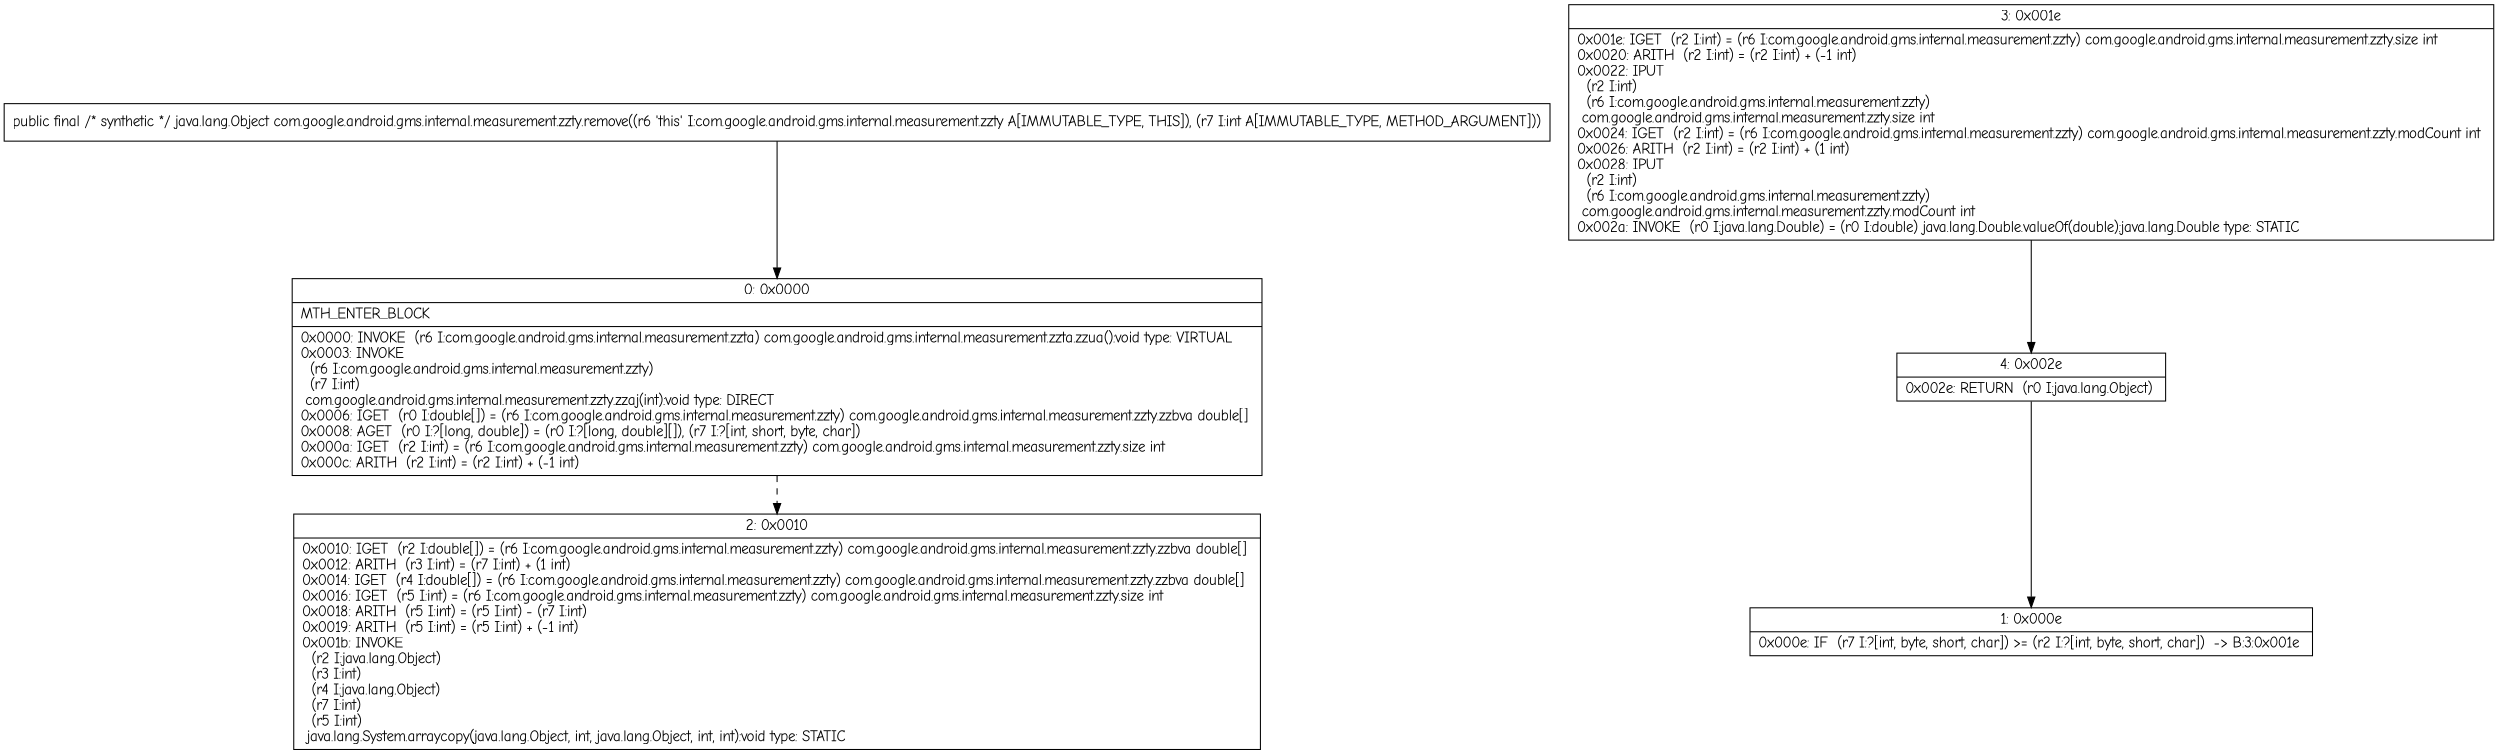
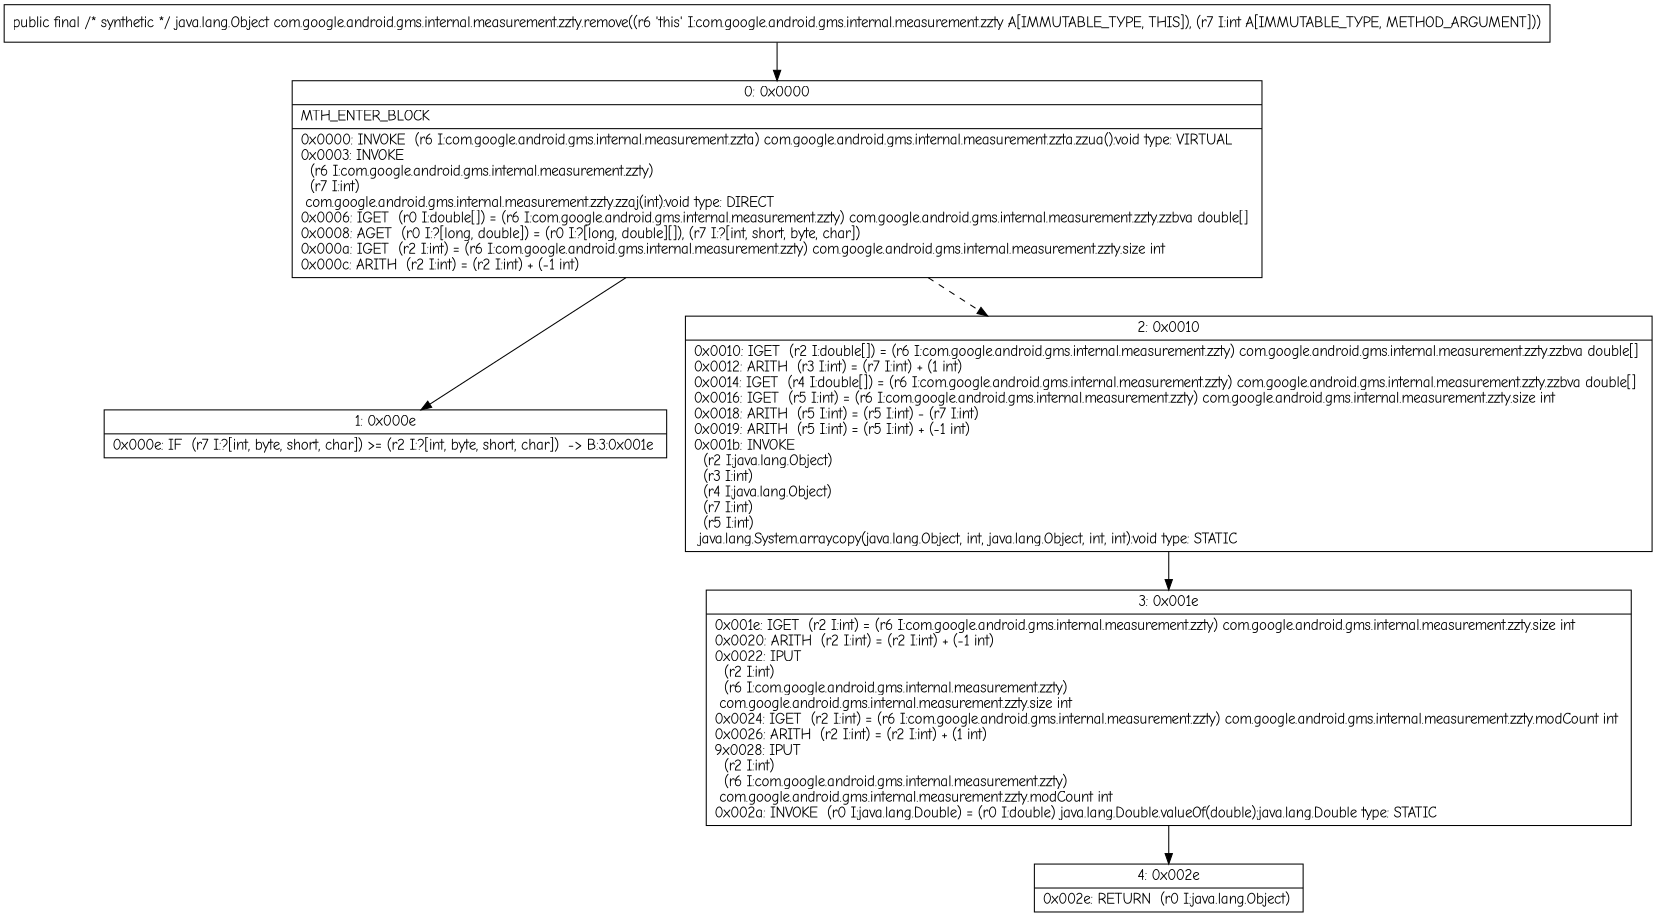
node "3: 0x001e": text "0x0028: IPUT" -> "9x0028: IPUT"
edge "4: 0x002e" -> "1: 0x000e": now "0: 0x0000" -> "1: 0x000e"
edge "2: 0x0010" -> "3: 0x001e": added
